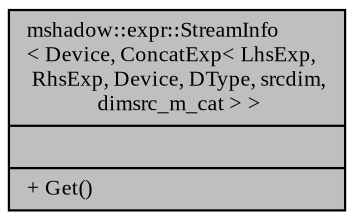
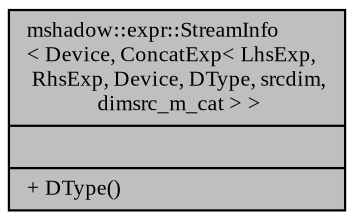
node "mshadow::expr::StreamInfo": text "+ Get()" -> "+ DType()"
